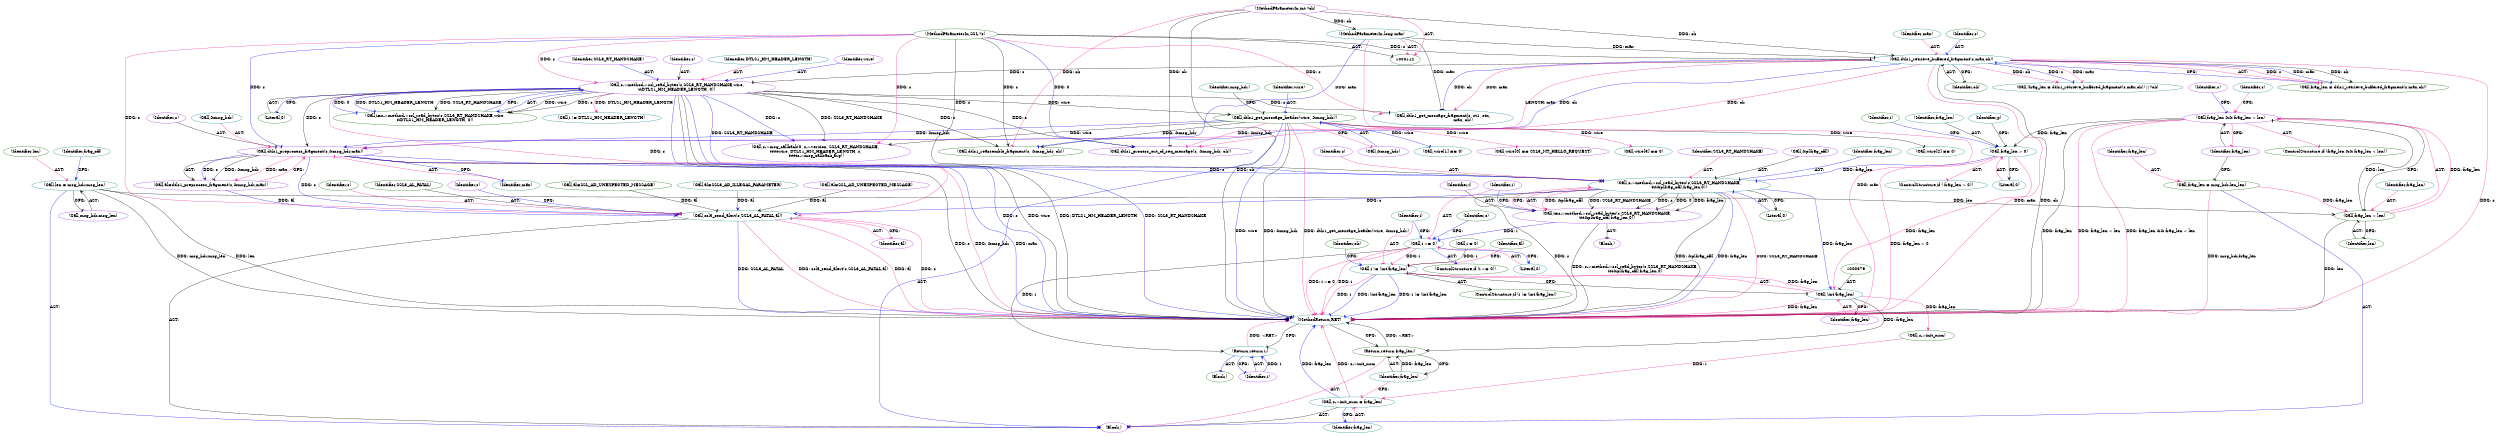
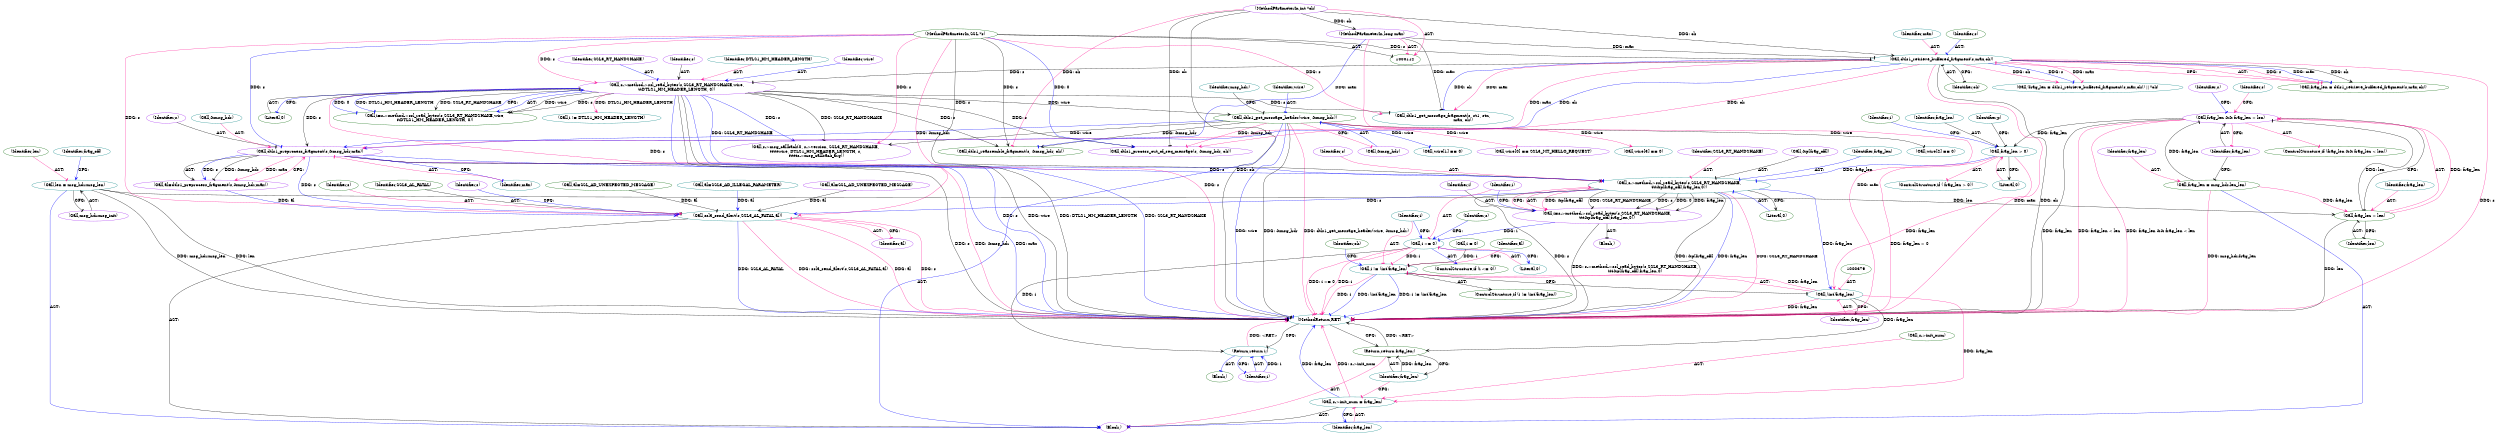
node "(MethodParameterIn,long max)": color teal -> purple
edge "(Call,frag_len = dtls1_retrieve_buffered_fragment(s,max,ok))" -> "(Call,dtls1_retrieve_buffered_fragment(s,max,ok))": color blue -> deeppink
edge "(Call,dtls1_retrieve_buffered_fragment(s,max,ok))" -> "(Call,dtls1_preprocess_fragment(s,&msg_hdr,max))": label "LENGTH: max" -> "DDG: max"
edge "(Call,frag_len = msg_hdr.len_len)" -> "(Call,frag_len && frag_len < len)": added, label "DDG: frag_len"
edge "(MethodParameterIn,SSL *s)" -> "(MethodReturn,RET)": added, label "DDG: s"
node "(Call,msg_hdr.msg_len)": label "(Call,msg_hdr.msg_len)" -> "(Call,msg_hdr.msg_init)"
edge "1000379" -> "(Call,(int)frag_len)": color black -> deeppink
edge "(Call,(int)frag_len)" -> "(Call,s->init_num)": now "(Call,(int)frag_len)" -> "(Call,s->init_num = frag_len)"
edge "(Call,s->init_num)" -> "(Call,s->init_num = frag_len)": label "DDG: i" -> "AST: "
